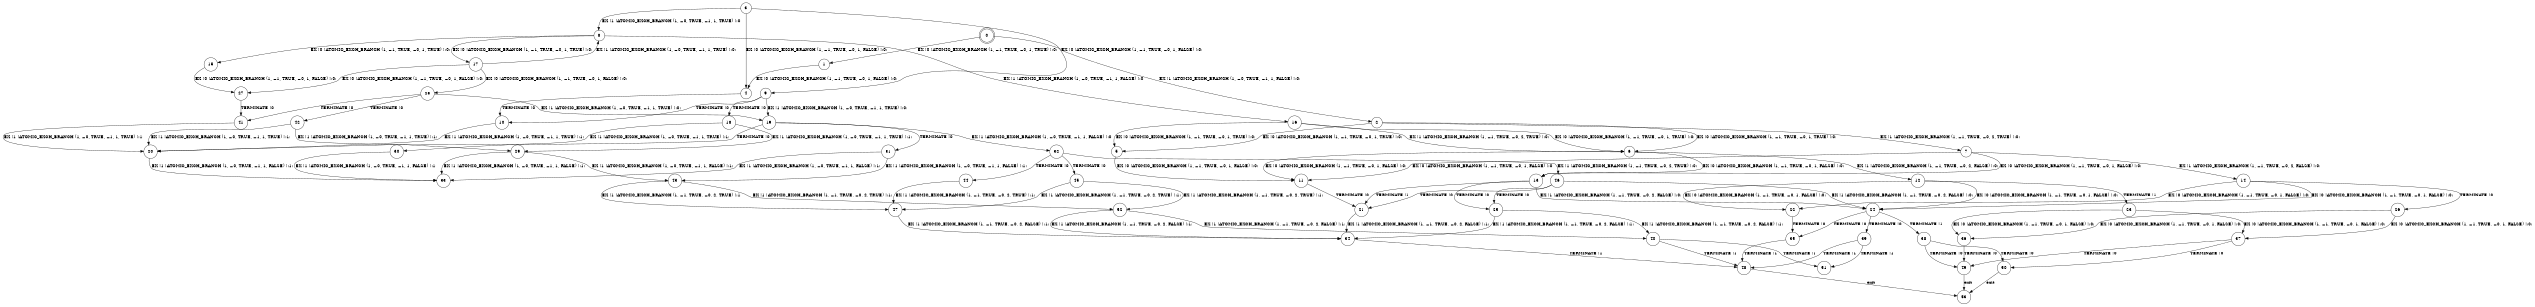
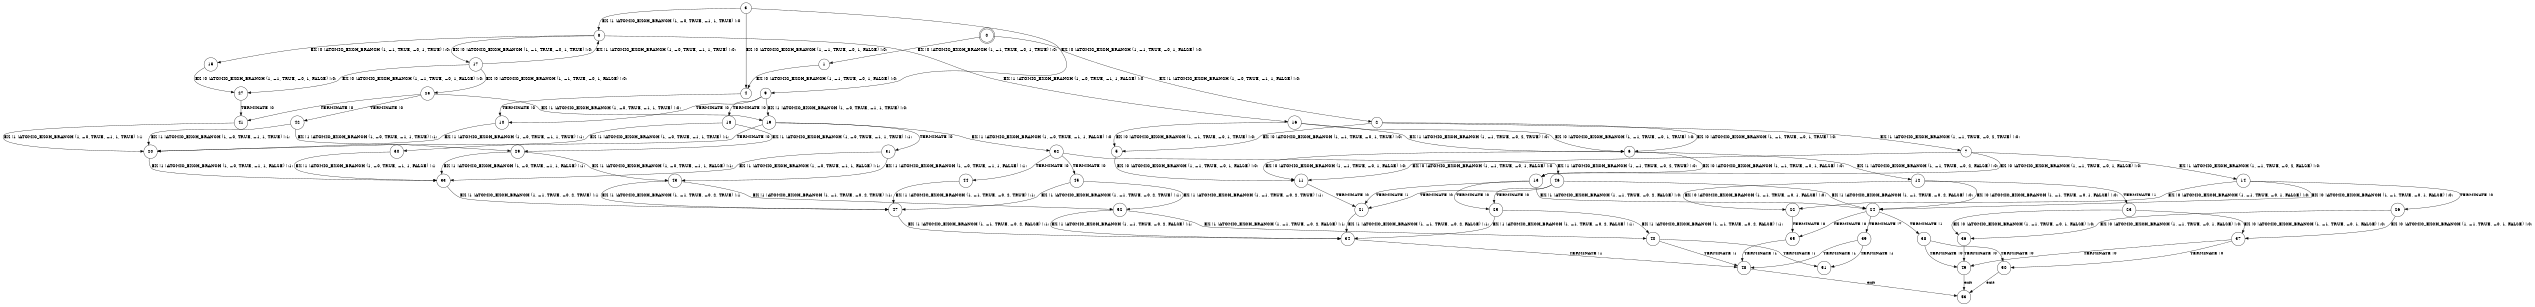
edge "33" -> "47": added, label "EX !1 !ATOMIC_EXCH_BRANCH (1, +1, TRUE, +0, 2, TRUE) !:1:"
edge "24" -> "39": label "TERMINATE !0" -> "TERMINATE !7"
